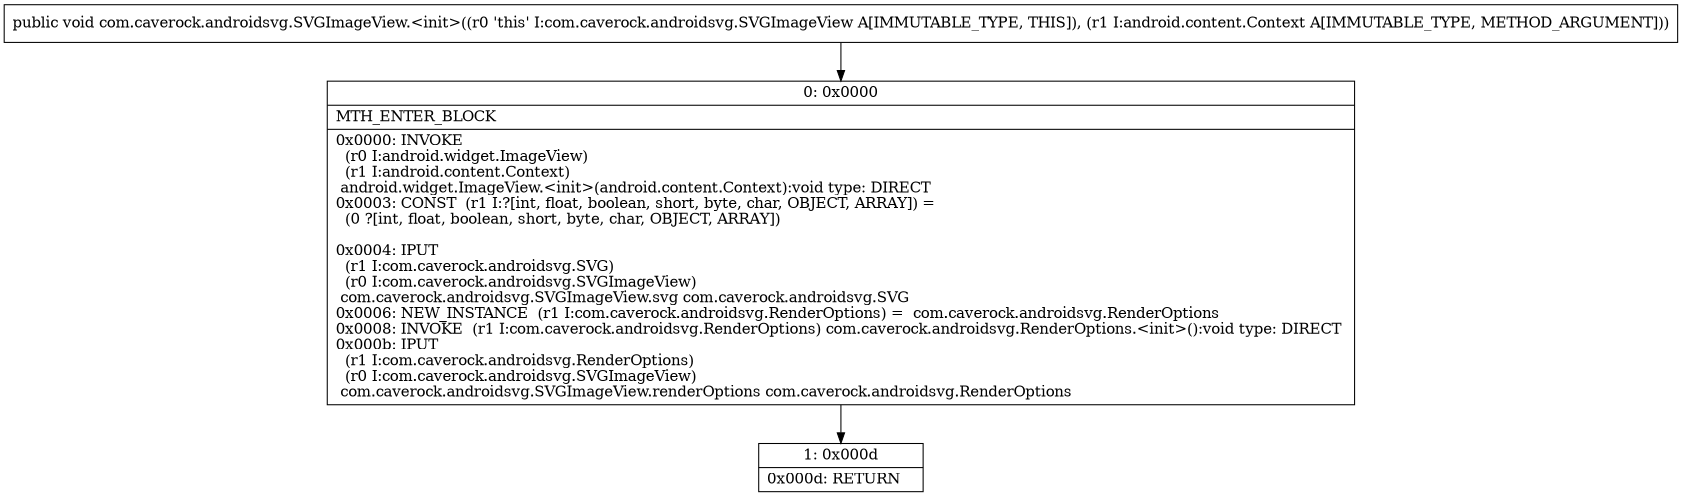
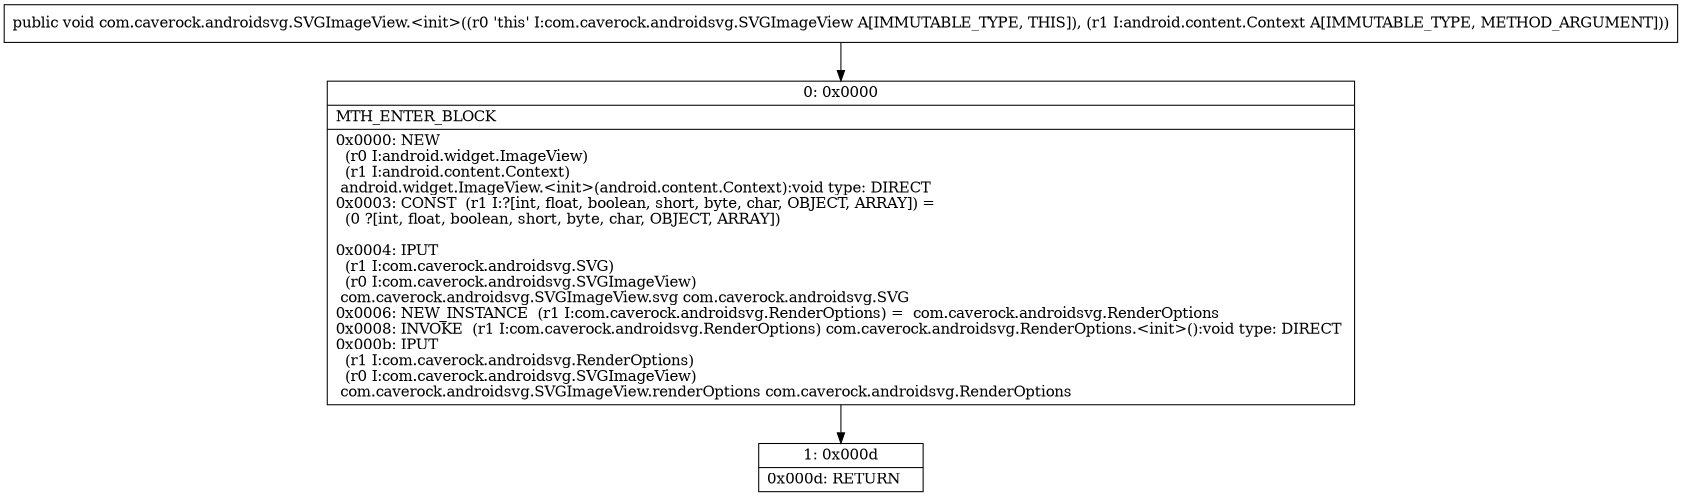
node "0: 0x0000": text "0x0000: INVOKE" -> "0x0000: NEW"
